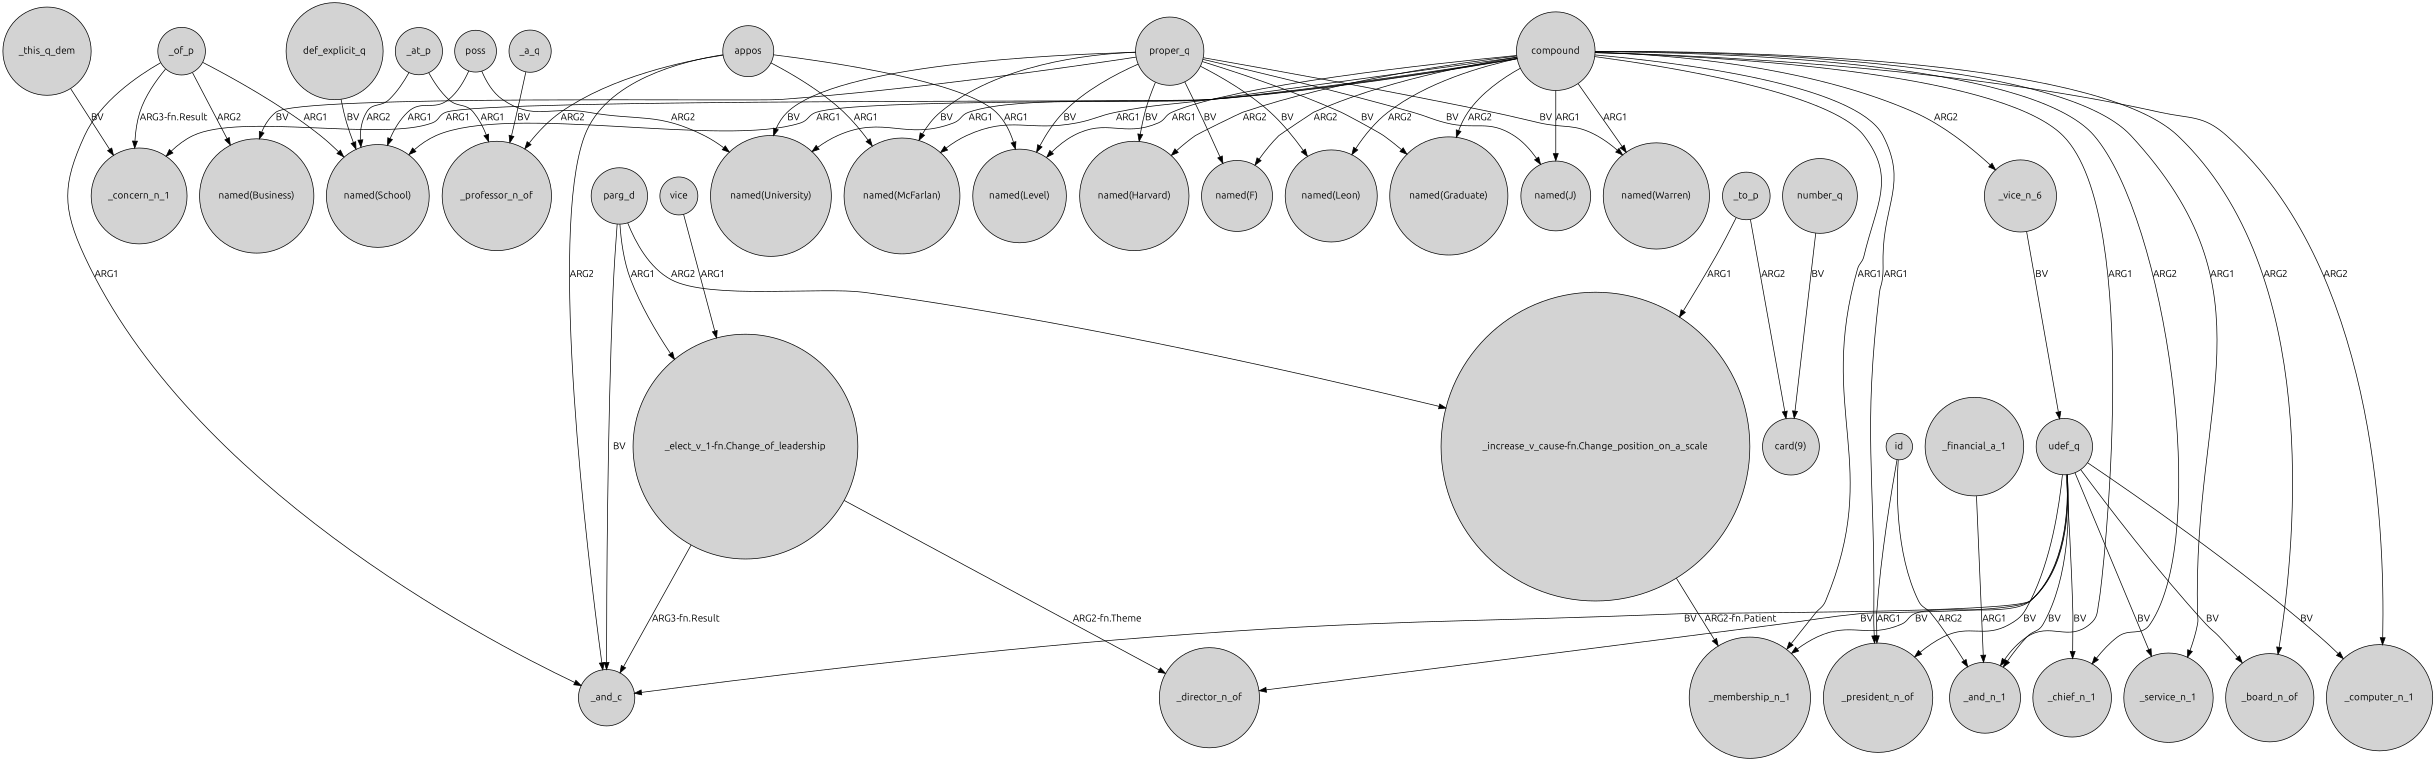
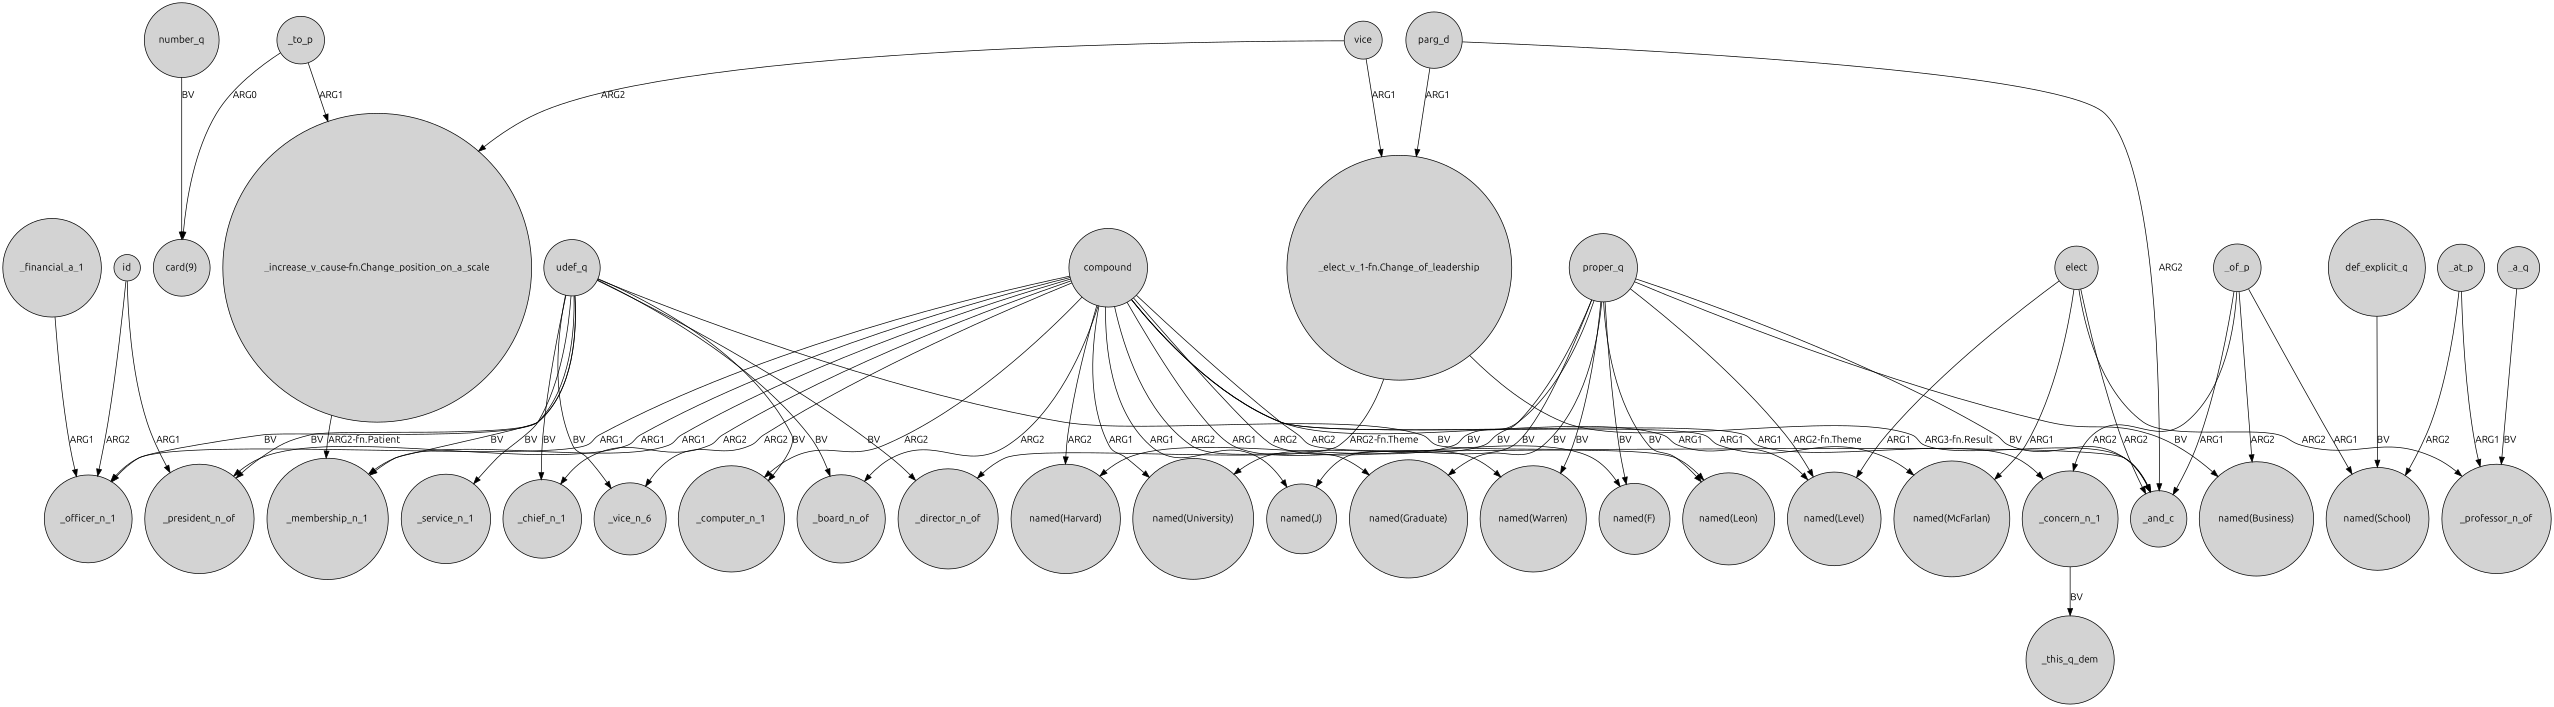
node "poss": removed
node "appos": label "appos" -> "elect"
edge "proper_q" -> "named(McFarlan)": now "proper_q" -> "_and_c"
edge "compound" -> "named(School)": removed, label "ARG1"
edge "_this_q_dem" -> "_concern_n_1": reversed
edge "_of_p" -> "_concern_n_1": label "ARG3-fn.Result" -> "ARG2"
edge "proper_q" -> "named(Level)": label "BV" -> "ARG2-fn.Theme"
edge "compound" -> "_service_n_1": removed, label "ARG1"
edge "_to_p" -> "card(9)": label "ARG2" -> "ARG0"
edge "parg_d" -> "_increase_v_cause-fn.Change_position_on_a_scale": now "vice" -> "_increase_v_cause-fn.Change_position_on_a_scale"
edge "_vice_n_6" -> "udef_q": reversed
edge "parg_d" -> "_and_c": label "BV" -> "ARG2"
node "_and_n_1": label "_and_n_1" -> "_officer_n_1"
